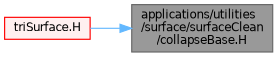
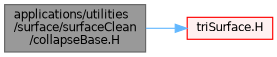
edge "triSurface.H" -> "applications/utilities /surface/surfaceClean /collapseBase.H": reversed
